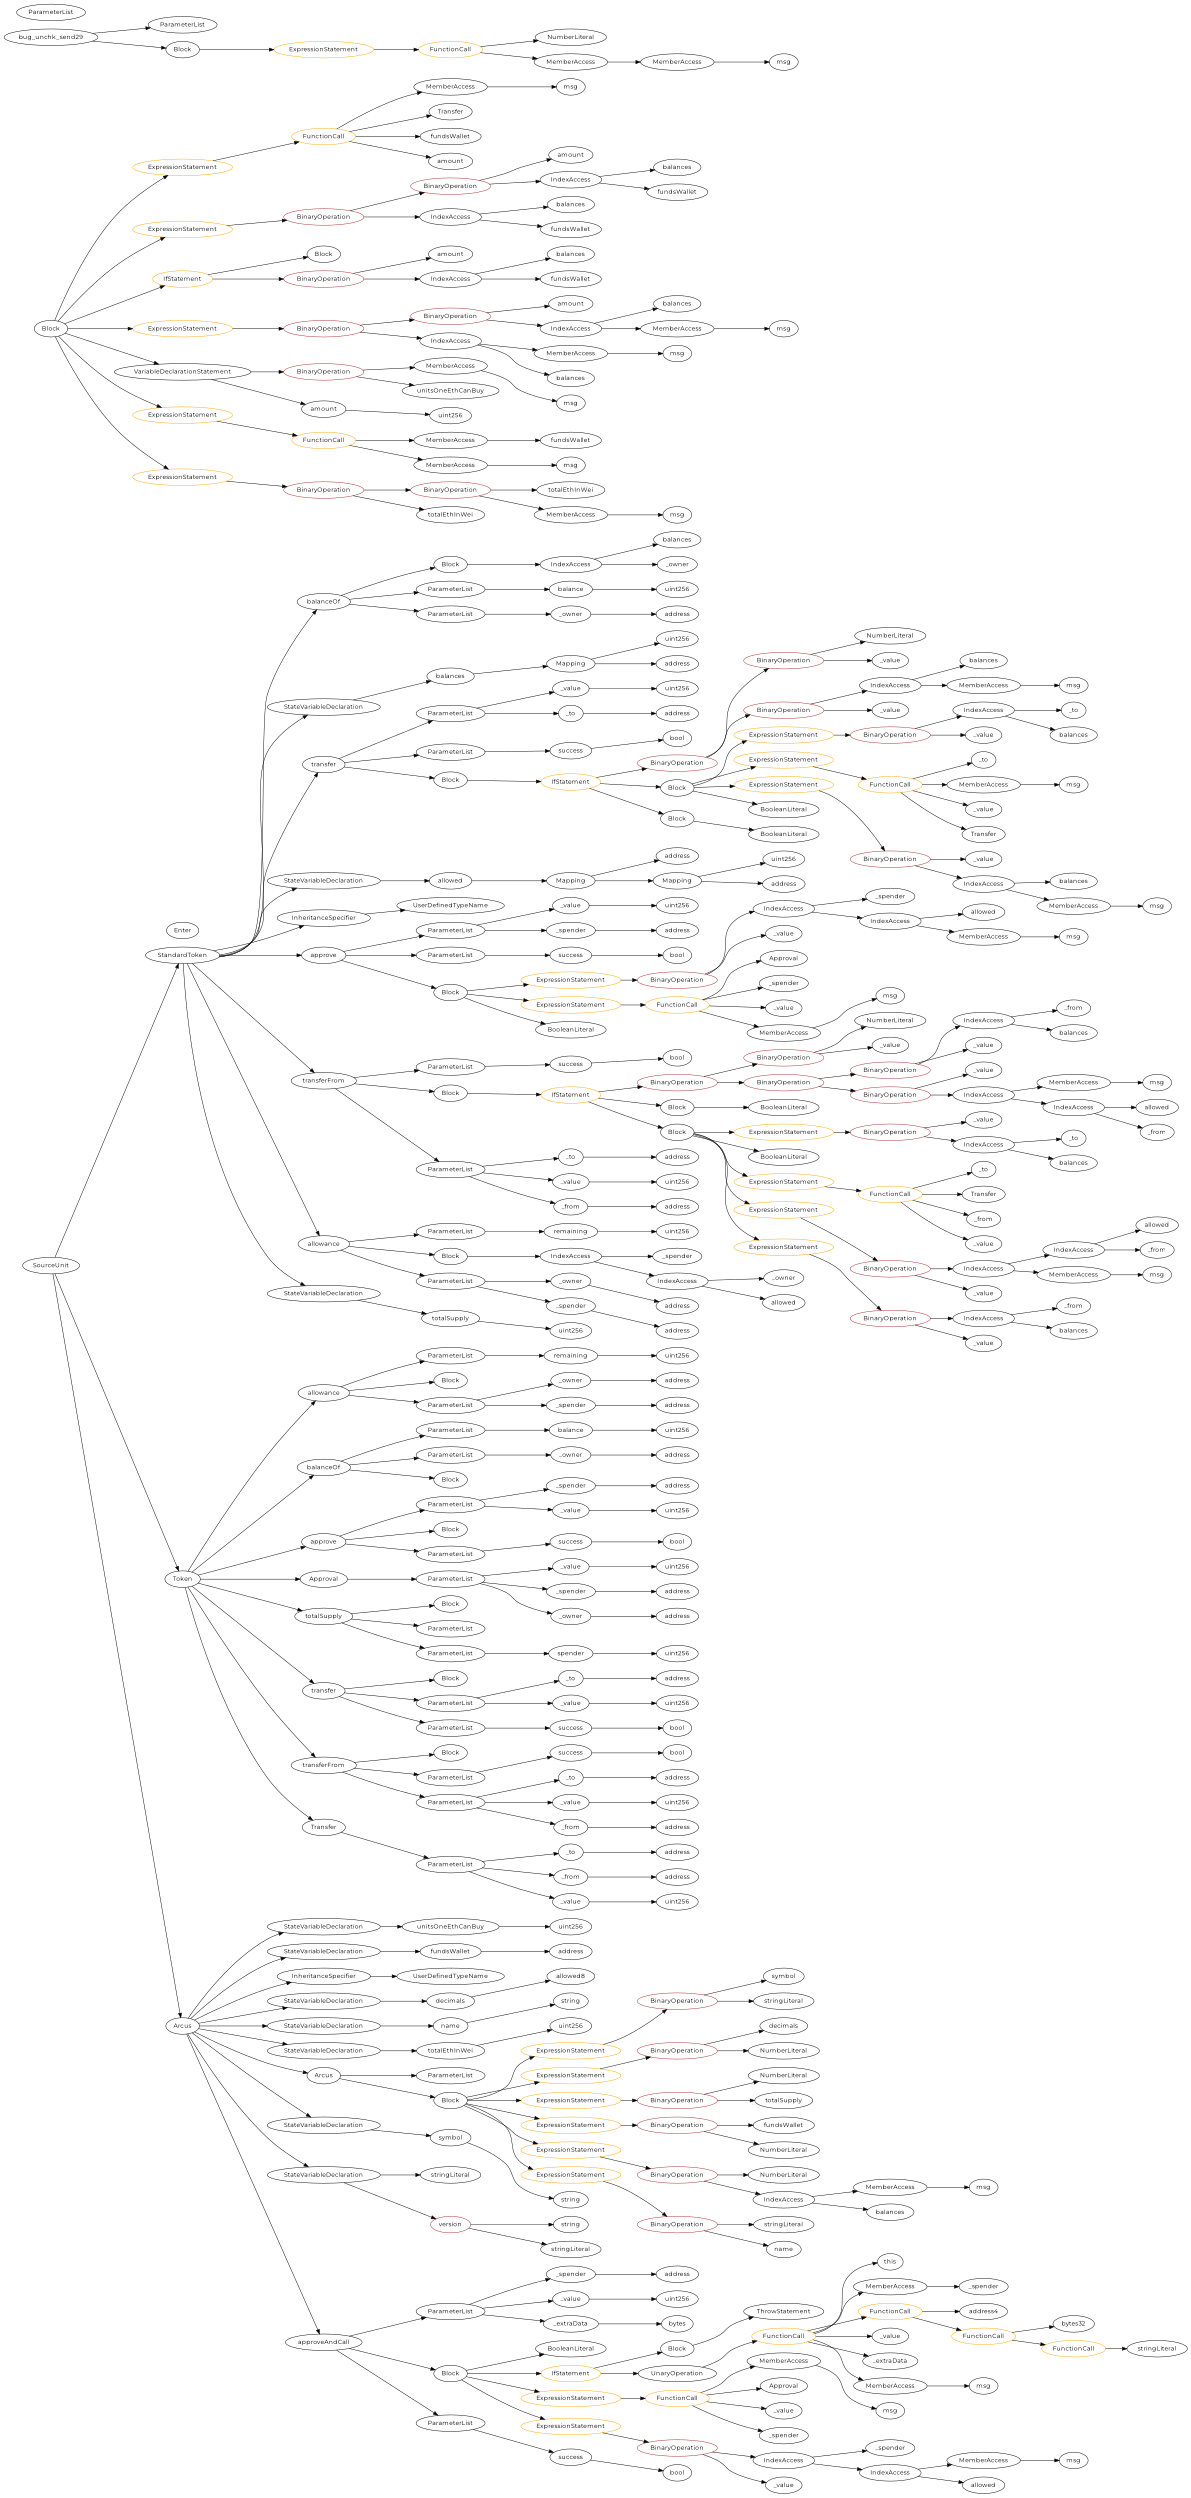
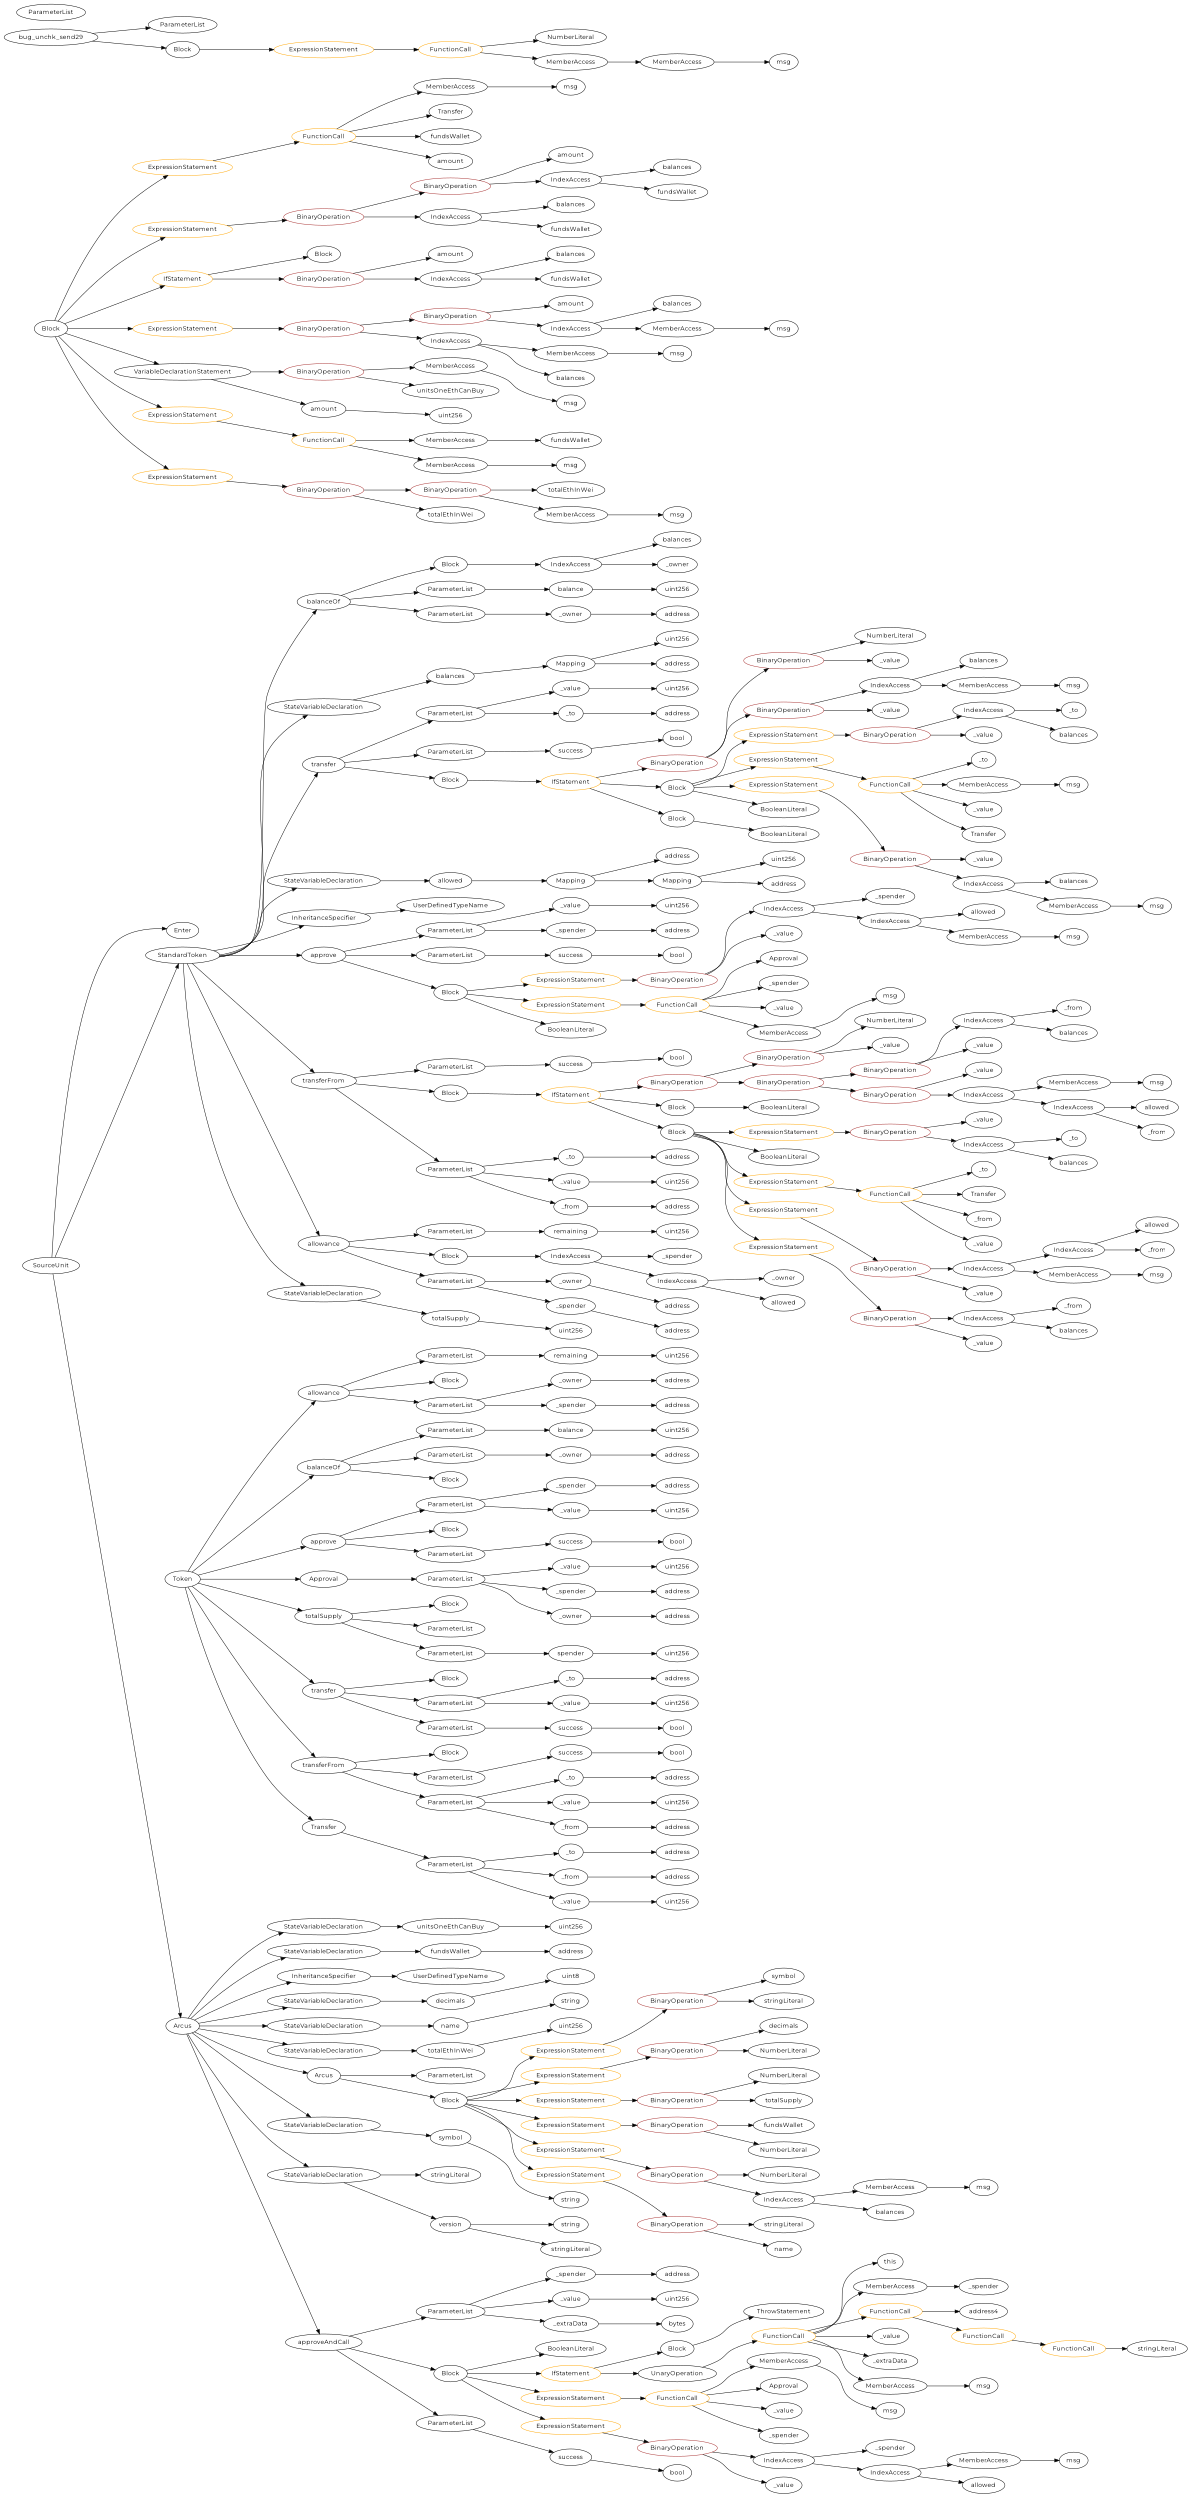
edge "SourceUnit" -> "Token": now "SourceUnit" -> "Enter"
node "allowed8": label "allowed8" -> "uint8"
node "version": color brown -> black
node "bytes32": removed
